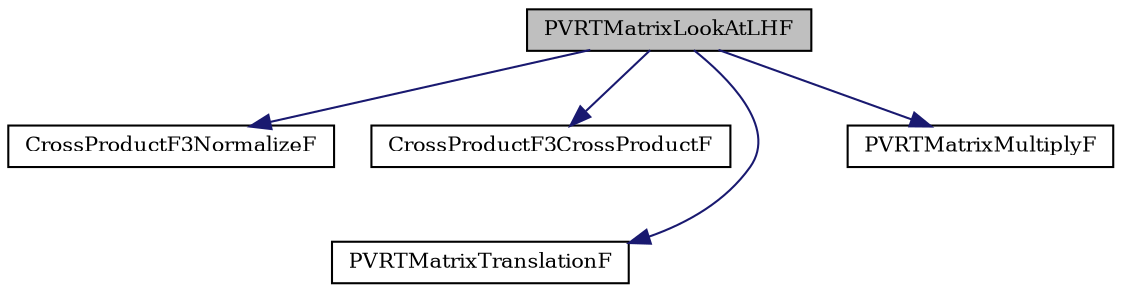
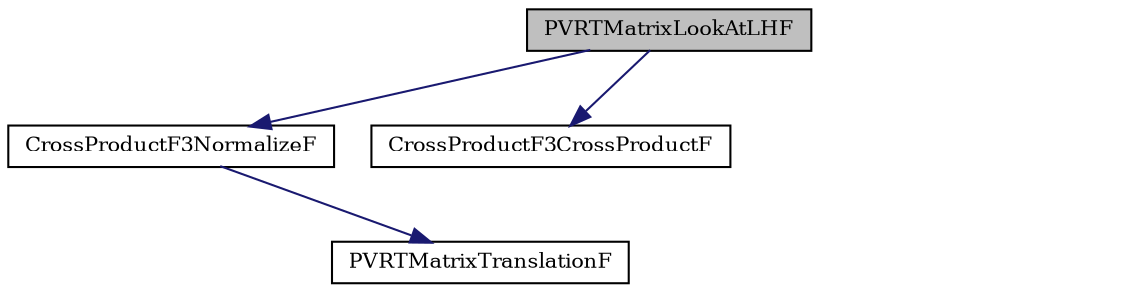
node "PVRTMatrixMultiplyF": removed
edge "PVRTMatrixLookAtLHF" -> "PVRTMatrixTranslationF": now "CrossProductF3NormalizeF" -> "PVRTMatrixTranslationF"
